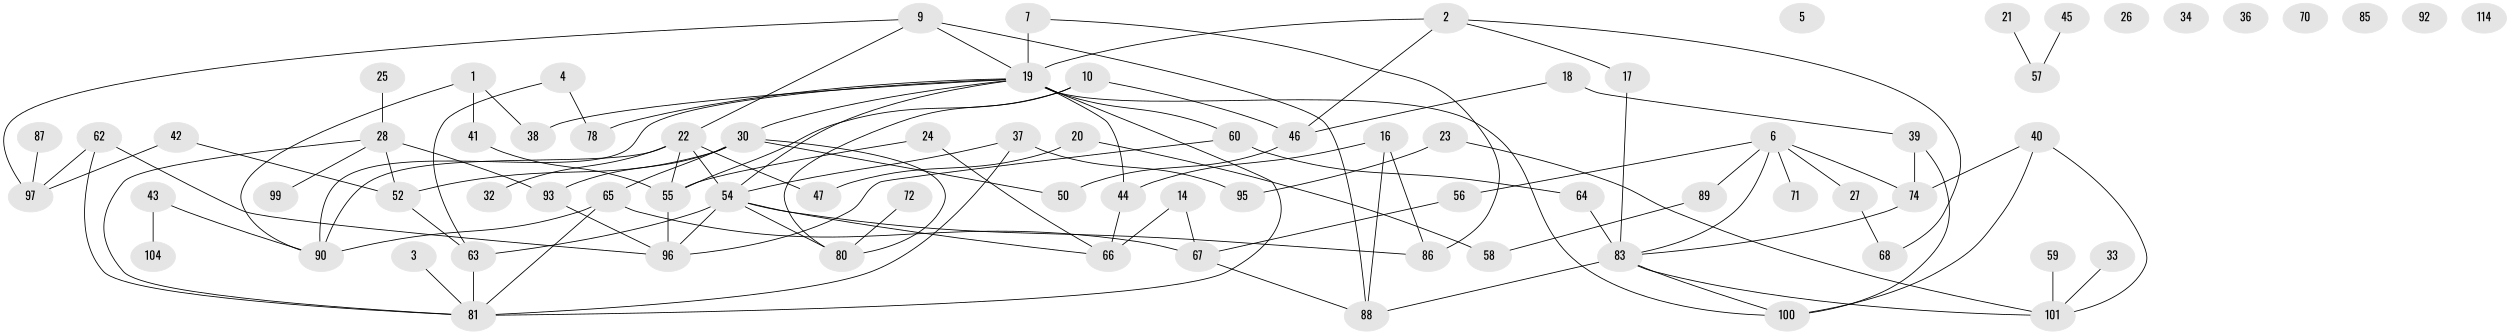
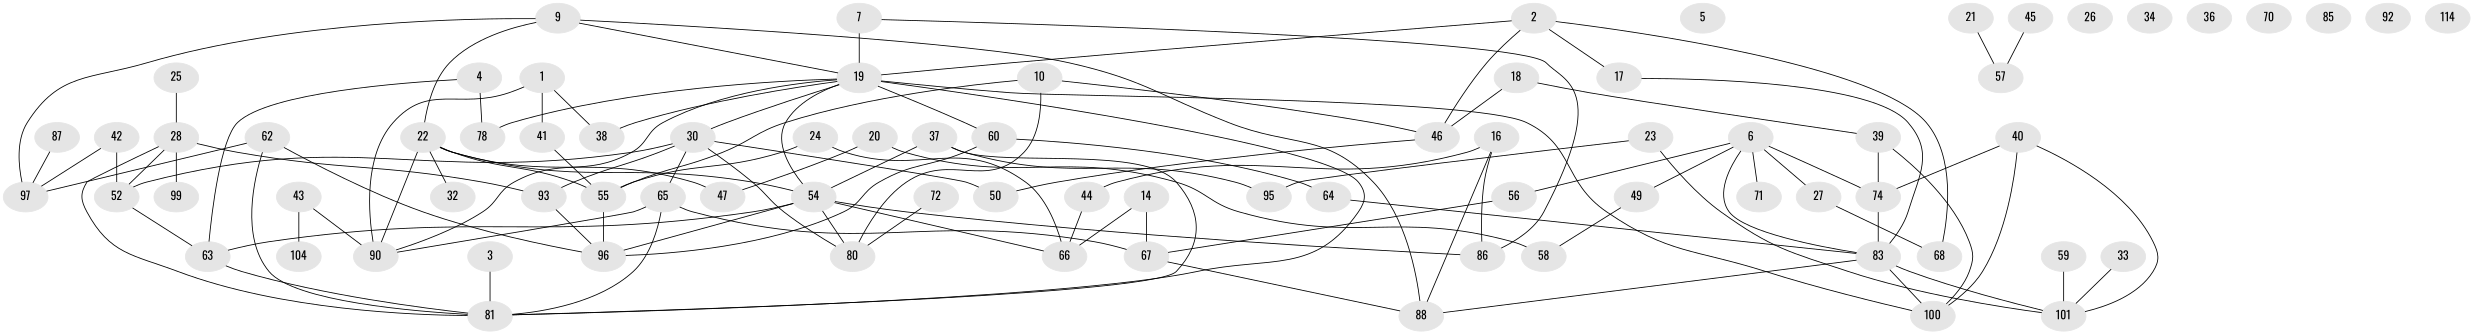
edge "19" -- "44": removed
node "89": label "89" -> "49"
